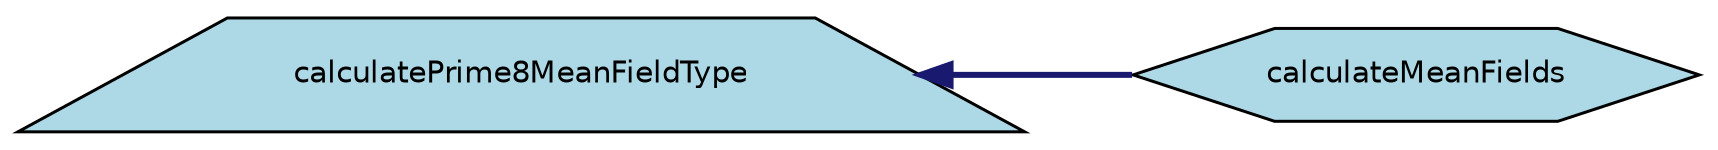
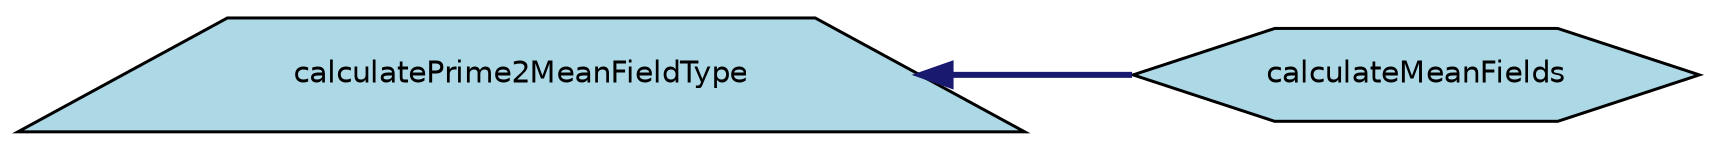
node "calculatePrime8MeanFieldType": label "calculatePrime8MeanFieldType" -> "calculatePrime2MeanFieldType"
